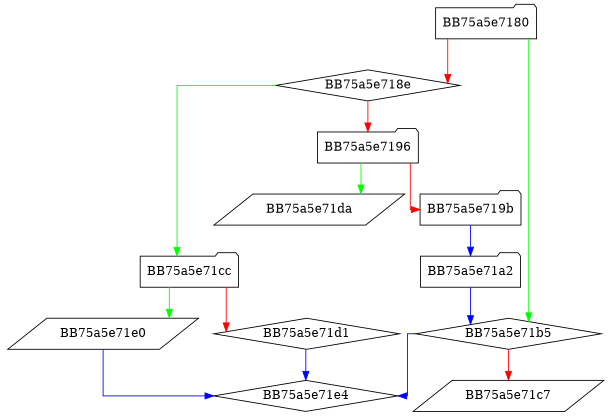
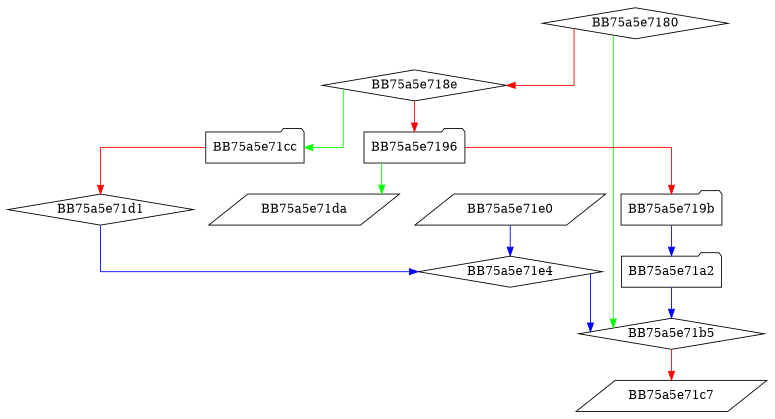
node "BB75a5e7180": shape folder -> diamond
edge "BB75a5e71cc" -> "BB75a5e71e0": removed
edge "BB75a5e71b5" -> "BB75a5e71e4": reversed
